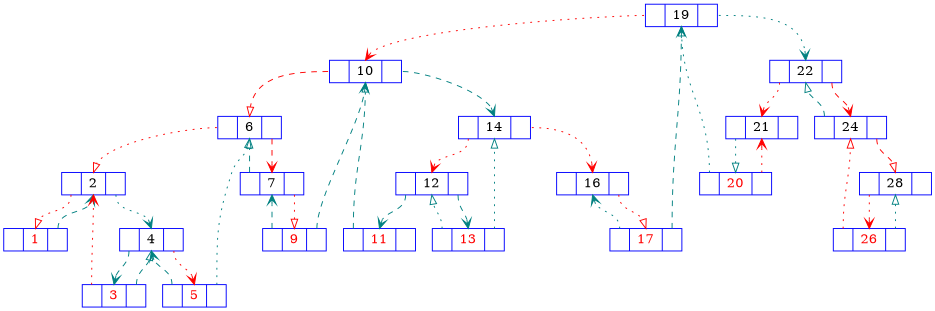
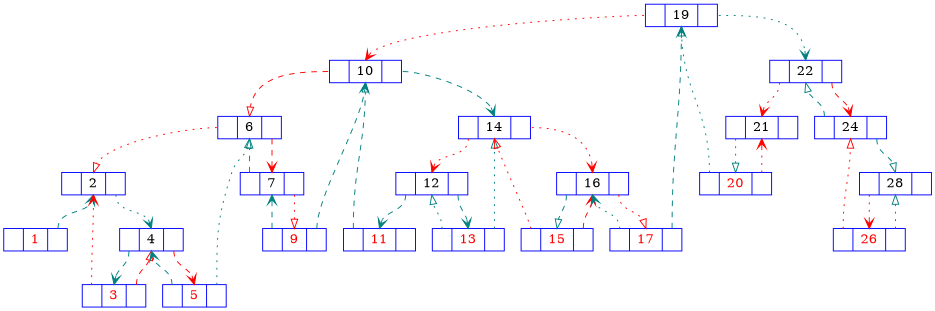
edge "24" -> "28": color red -> teal
edge "2" -> "1": removed
node "15": added
edge "4" -> "5": style dotted -> dashed
edge "3" -> "4": color teal -> red
